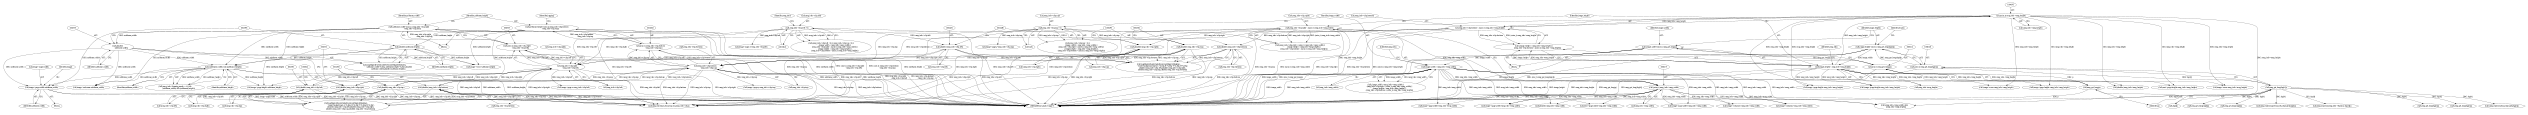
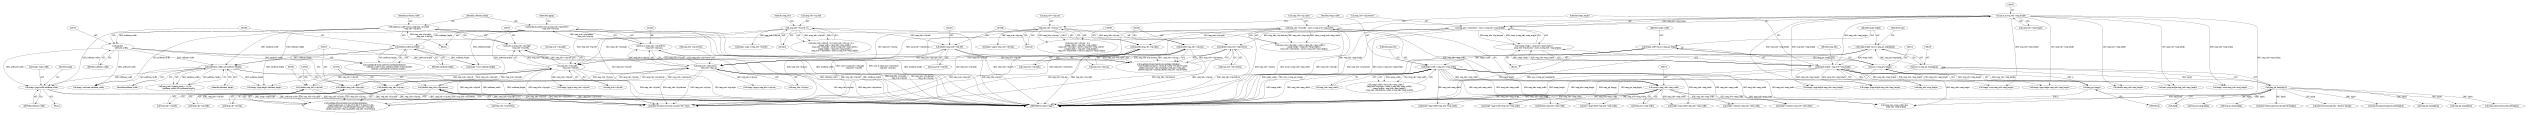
edge "(Call,image_height < mng_info->mng_height)" -> "(Call,(mng_info->mng_width) && (mng_info->mng_height))": added, label "DDG: mng_info->mng_height"
node "(Call,mng_read_pair(old_pair,(int) p[0],&p[1]))": added
